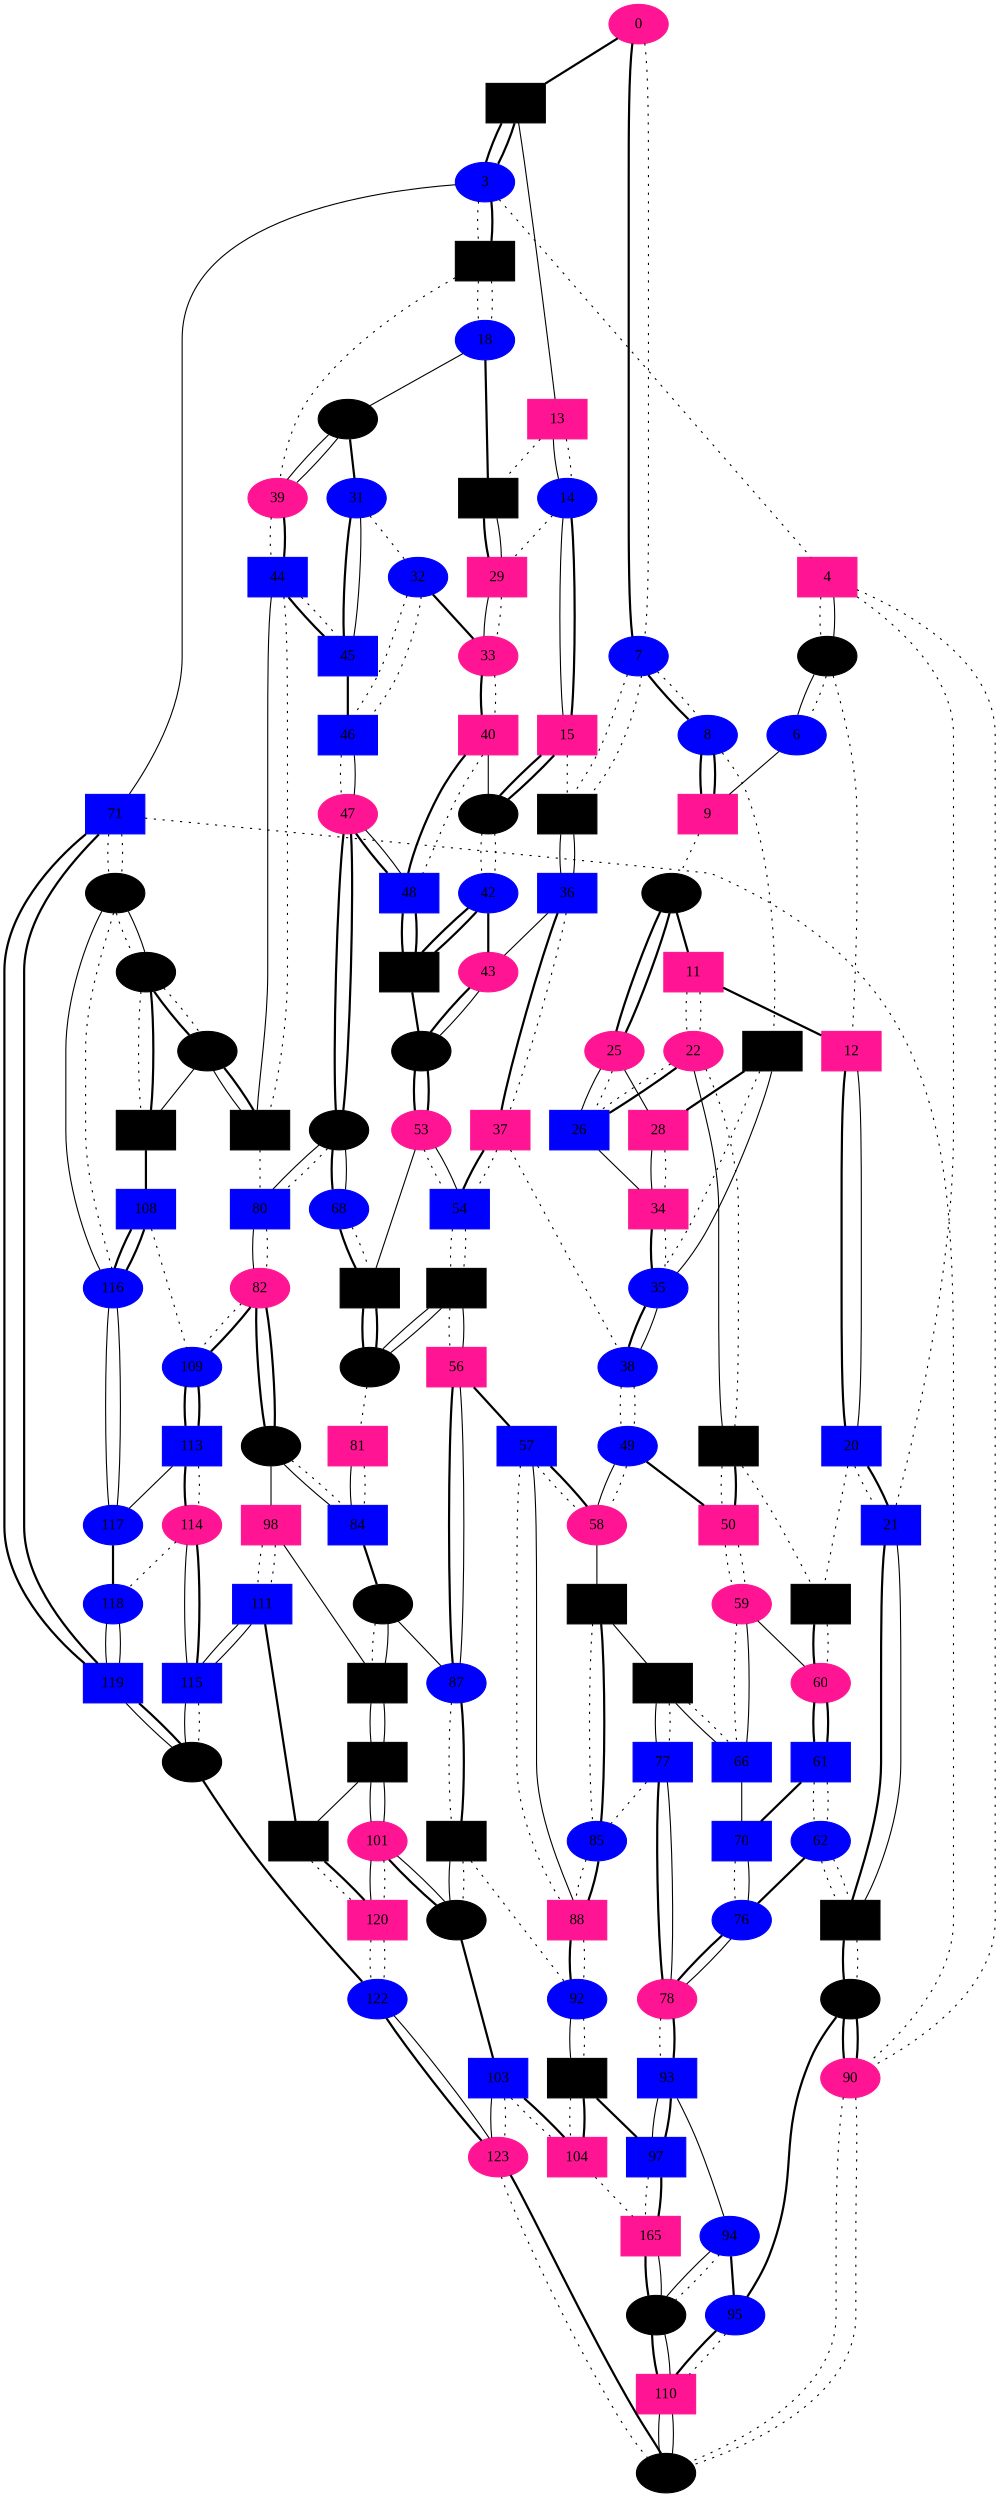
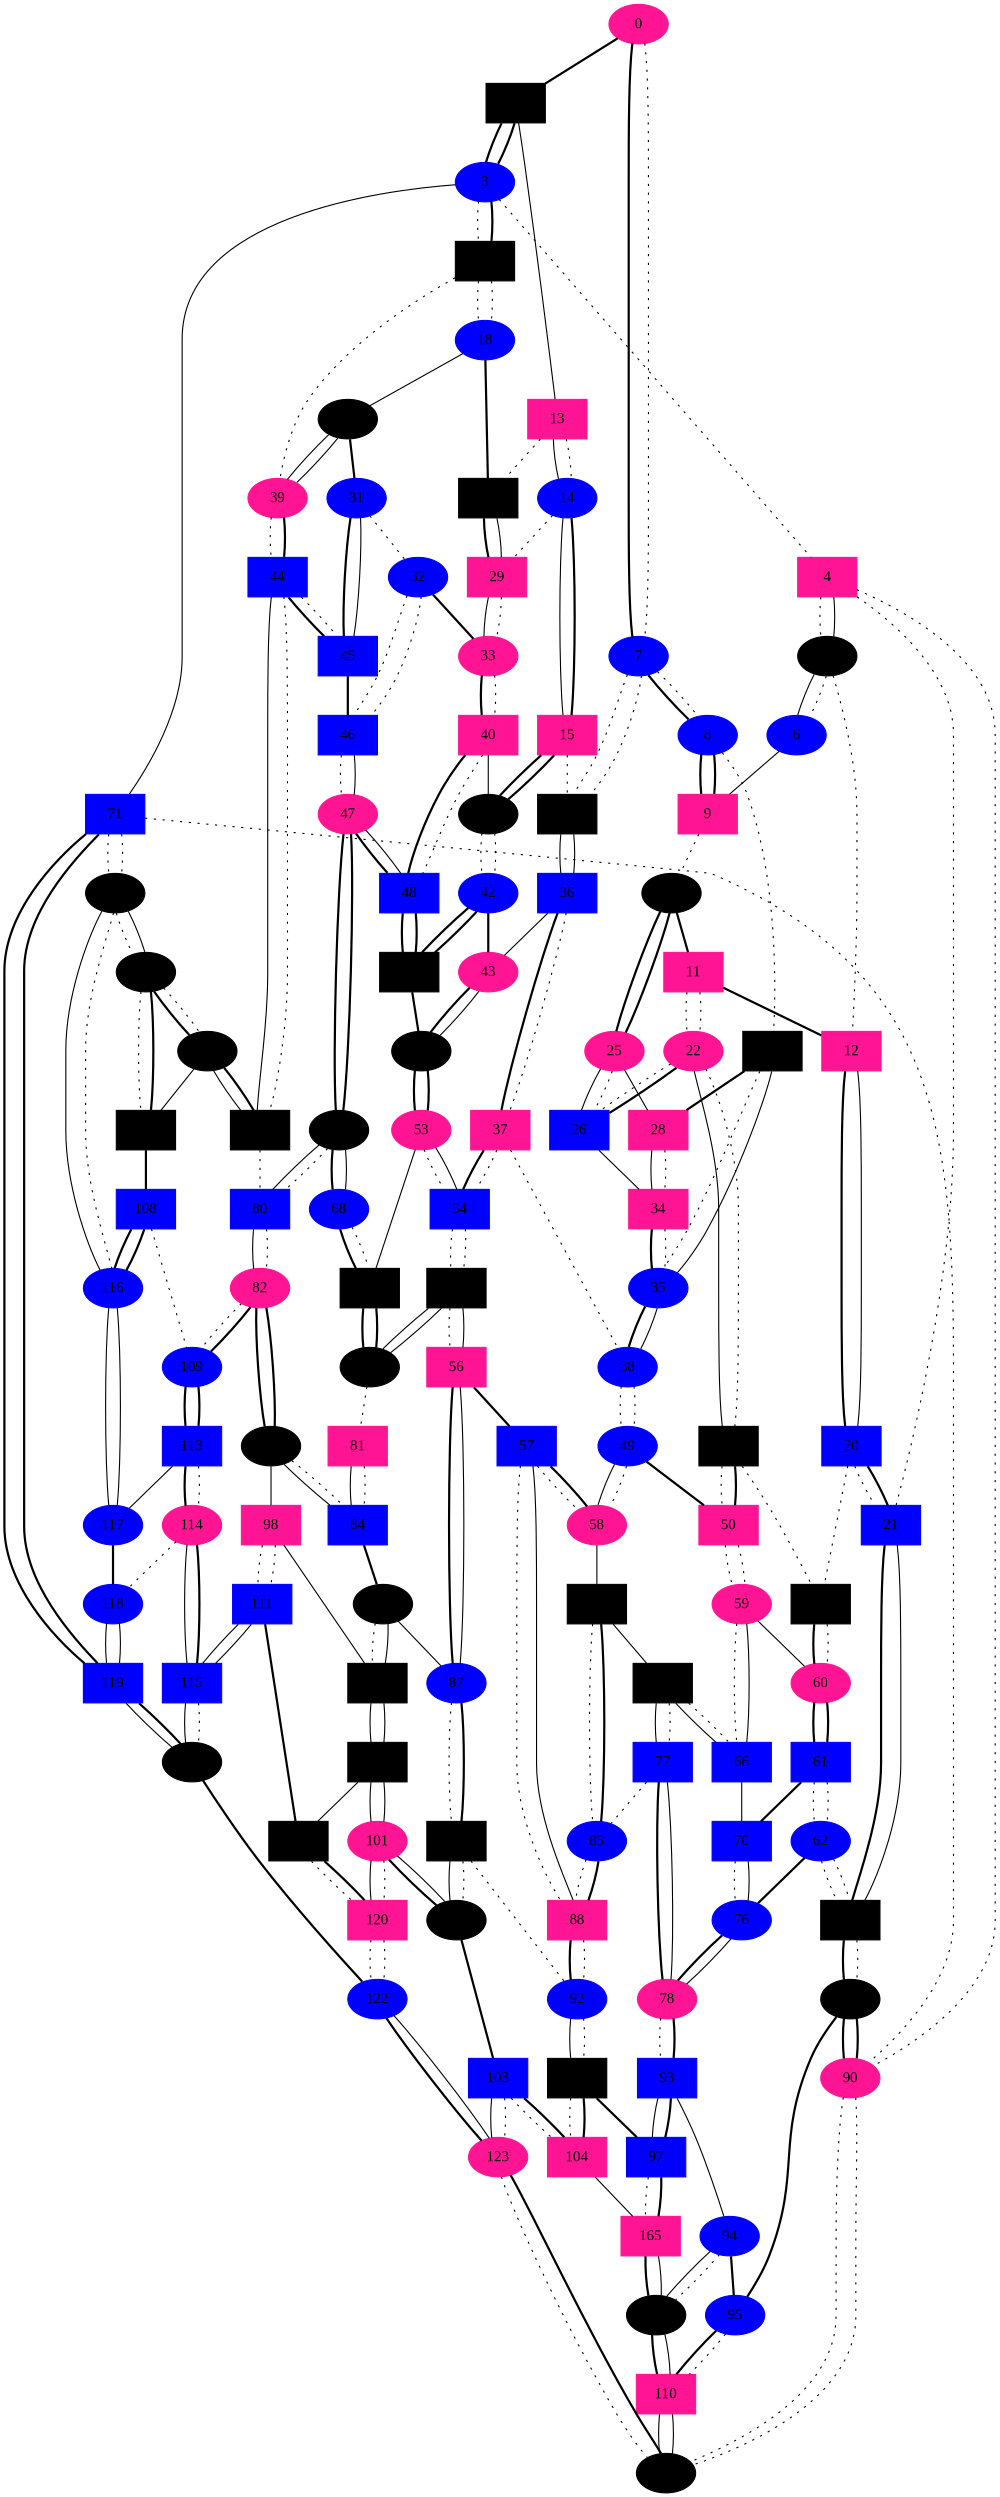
edge "104" -- "165": style dotted -> solid
